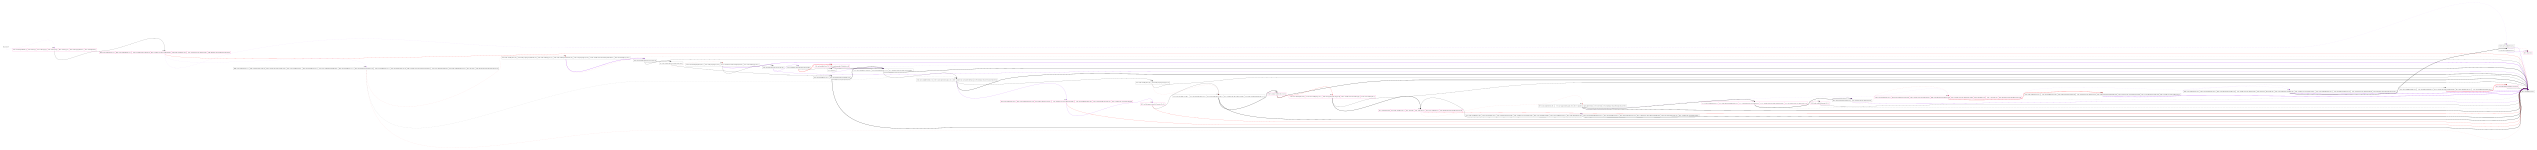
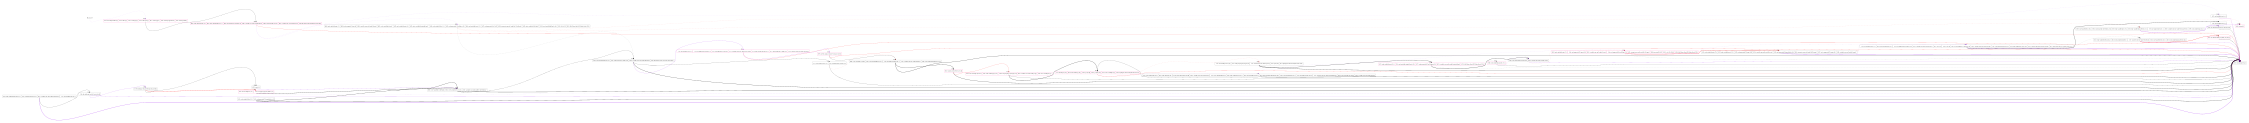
node "8511: if[v19](true-block:2903,false-block:2904)": removed
